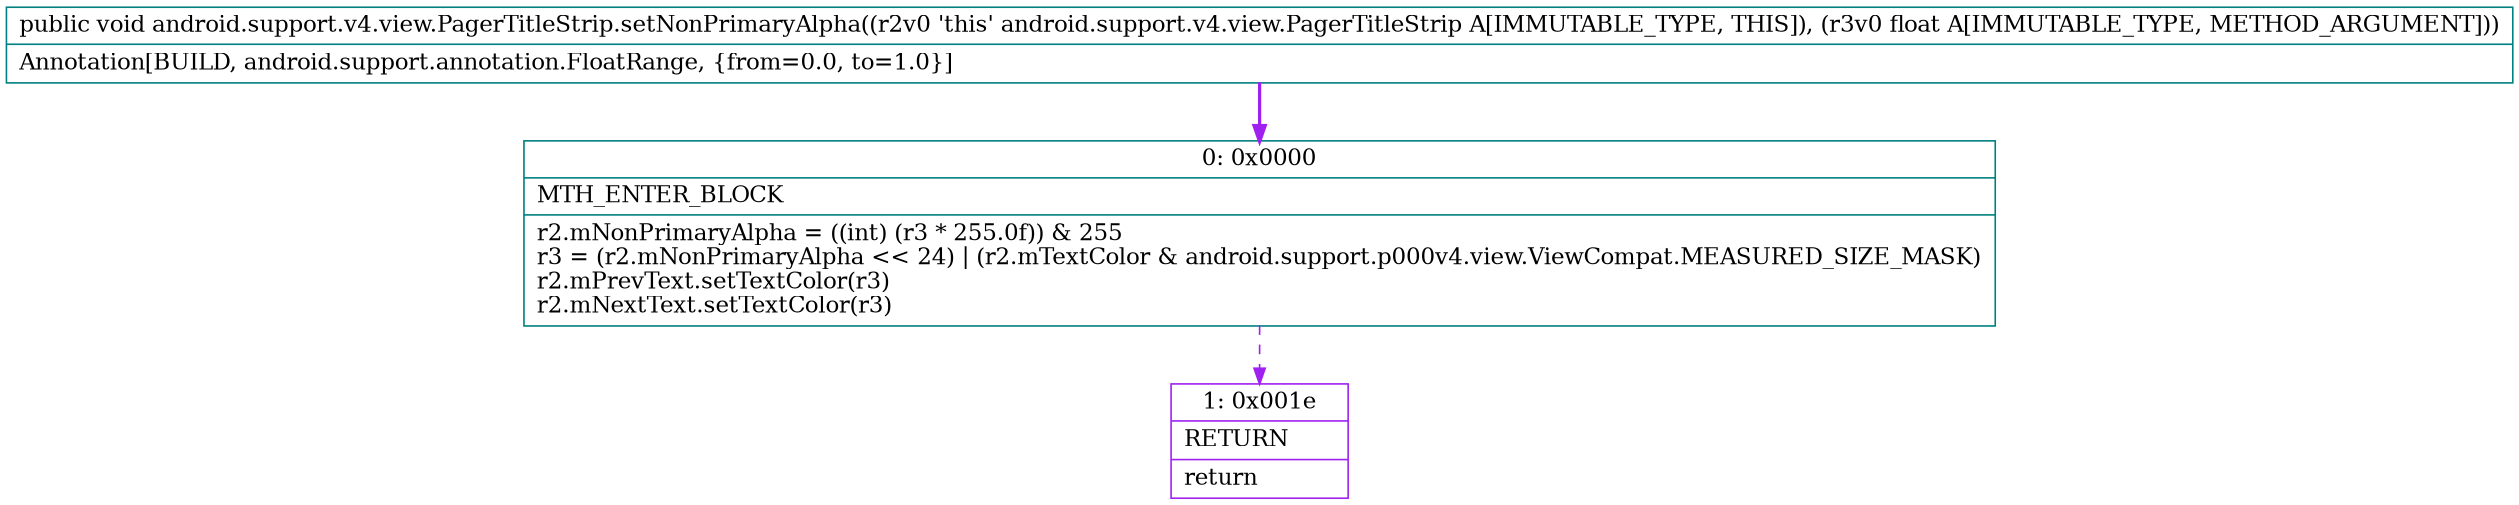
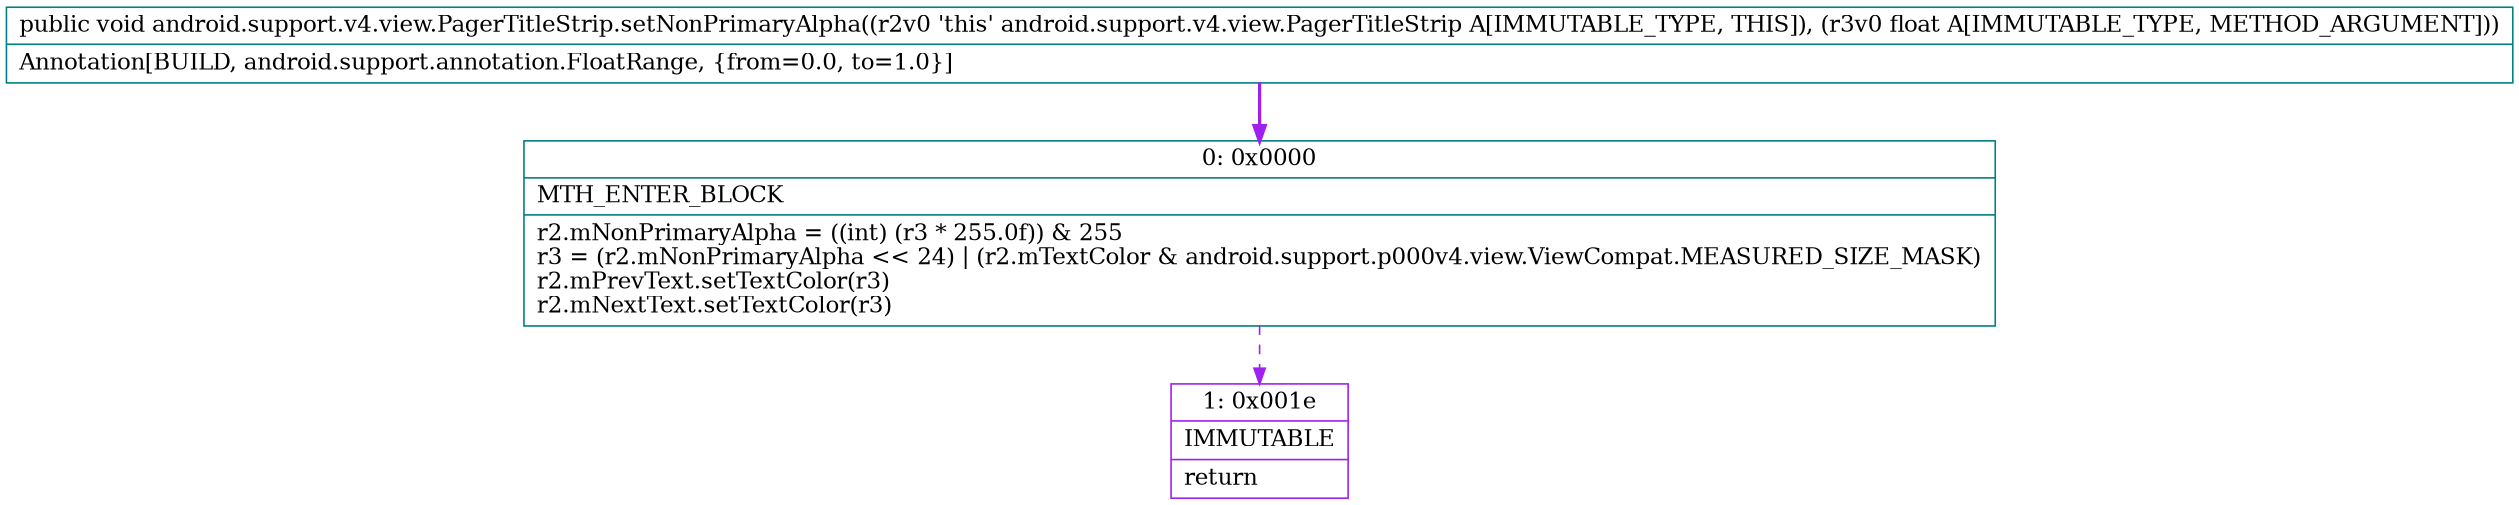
node "1: 0x001e": text "RETURN" -> "IMMUTABLE"
